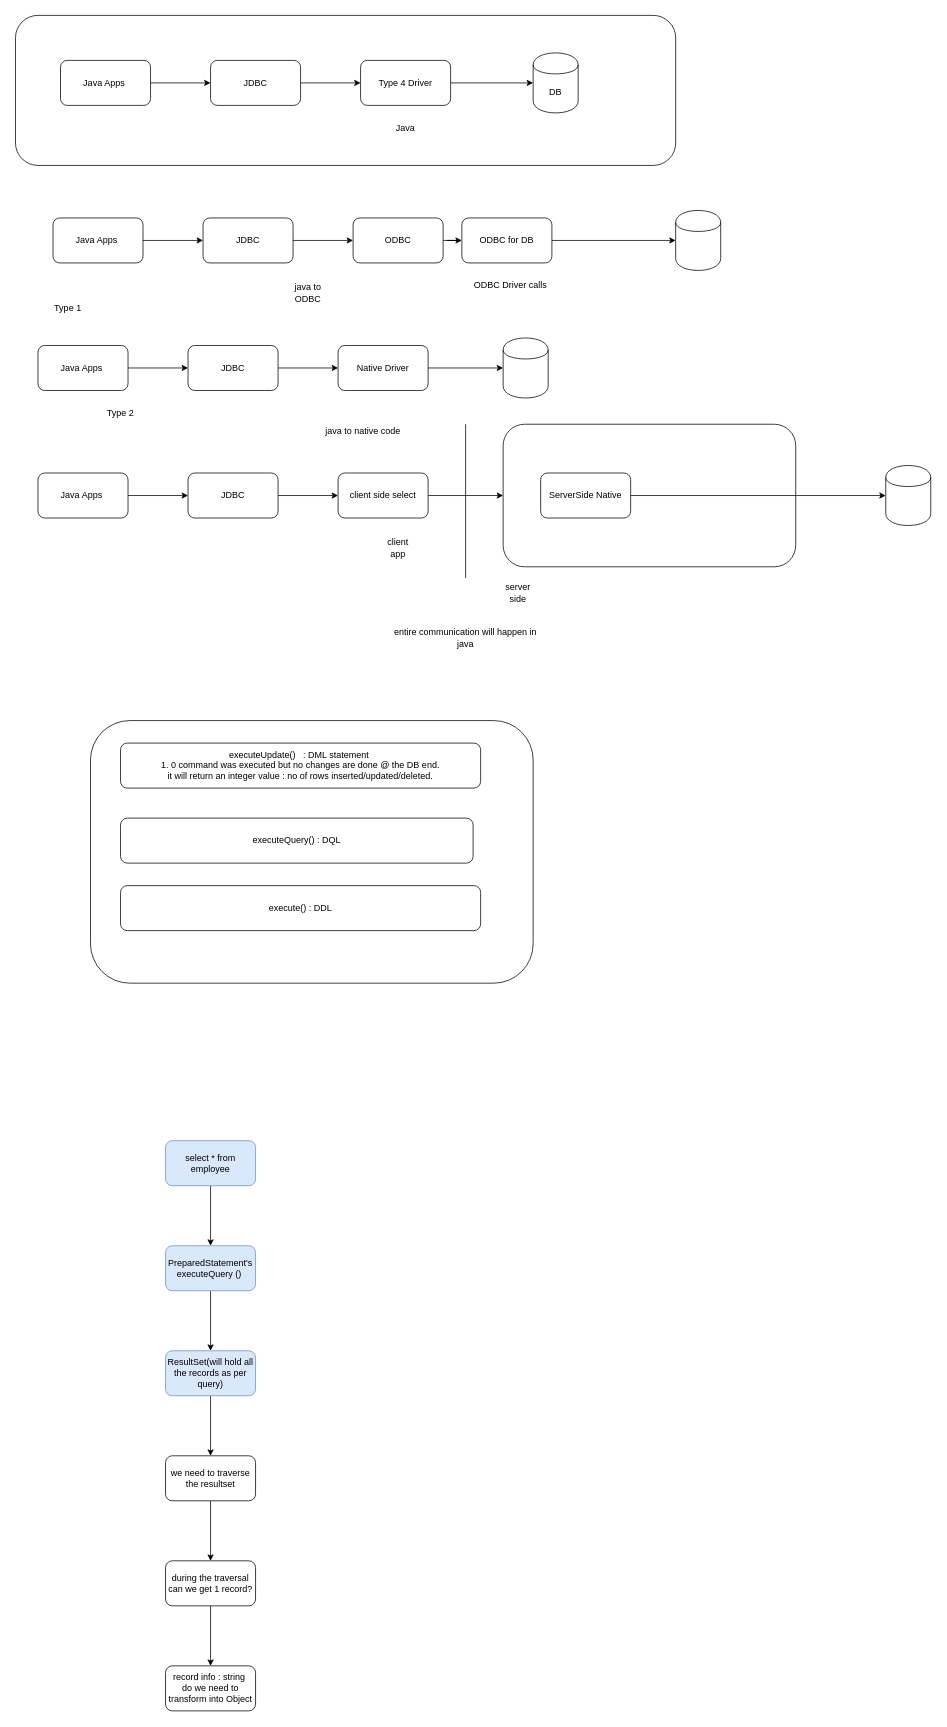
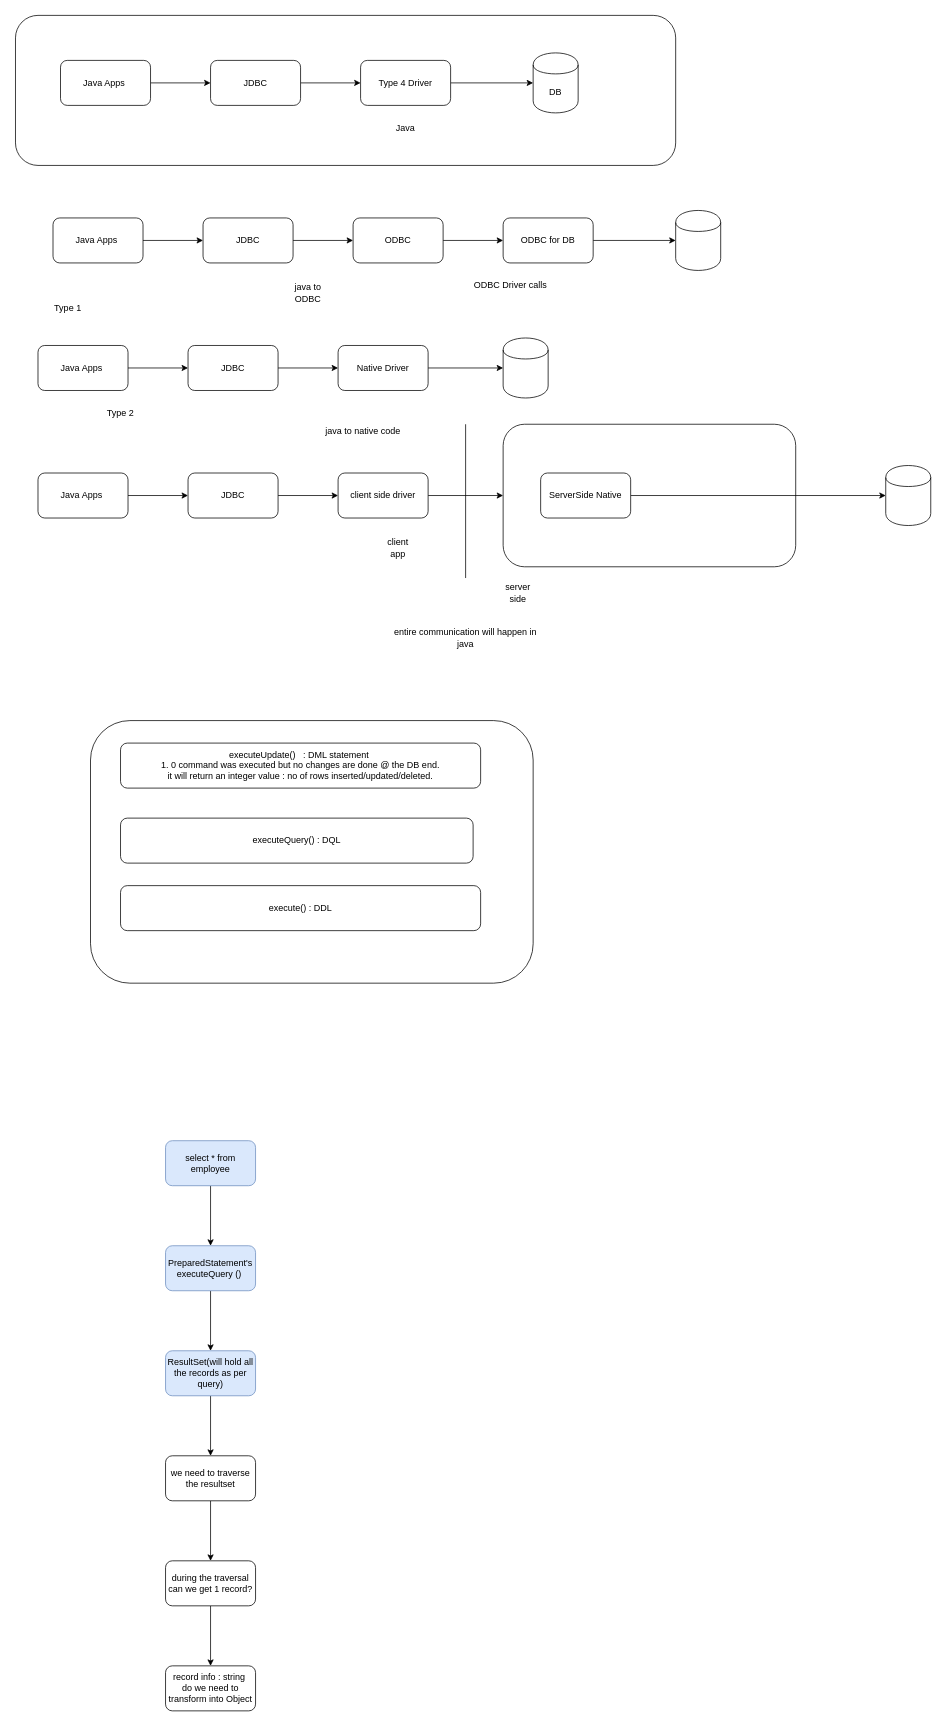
node "ODBC for DB": moved (507, 240) -> (548, 240)
node "client side select": label "client side select" -> "client side driver"
